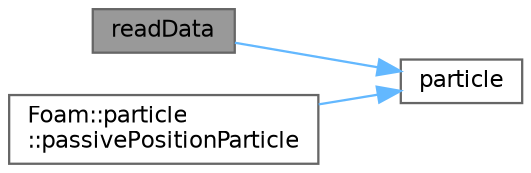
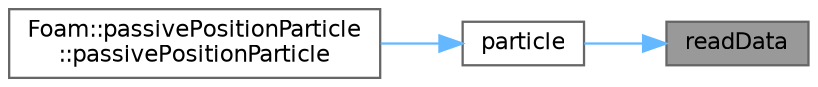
edge "readData" -> "particle": reversed
node "Foam::particle ::passivePositionParticle": label "Foam::particle ::passivePositionParticle" -> "Foam::passivePositionParticle ::passivePositionParticle"
